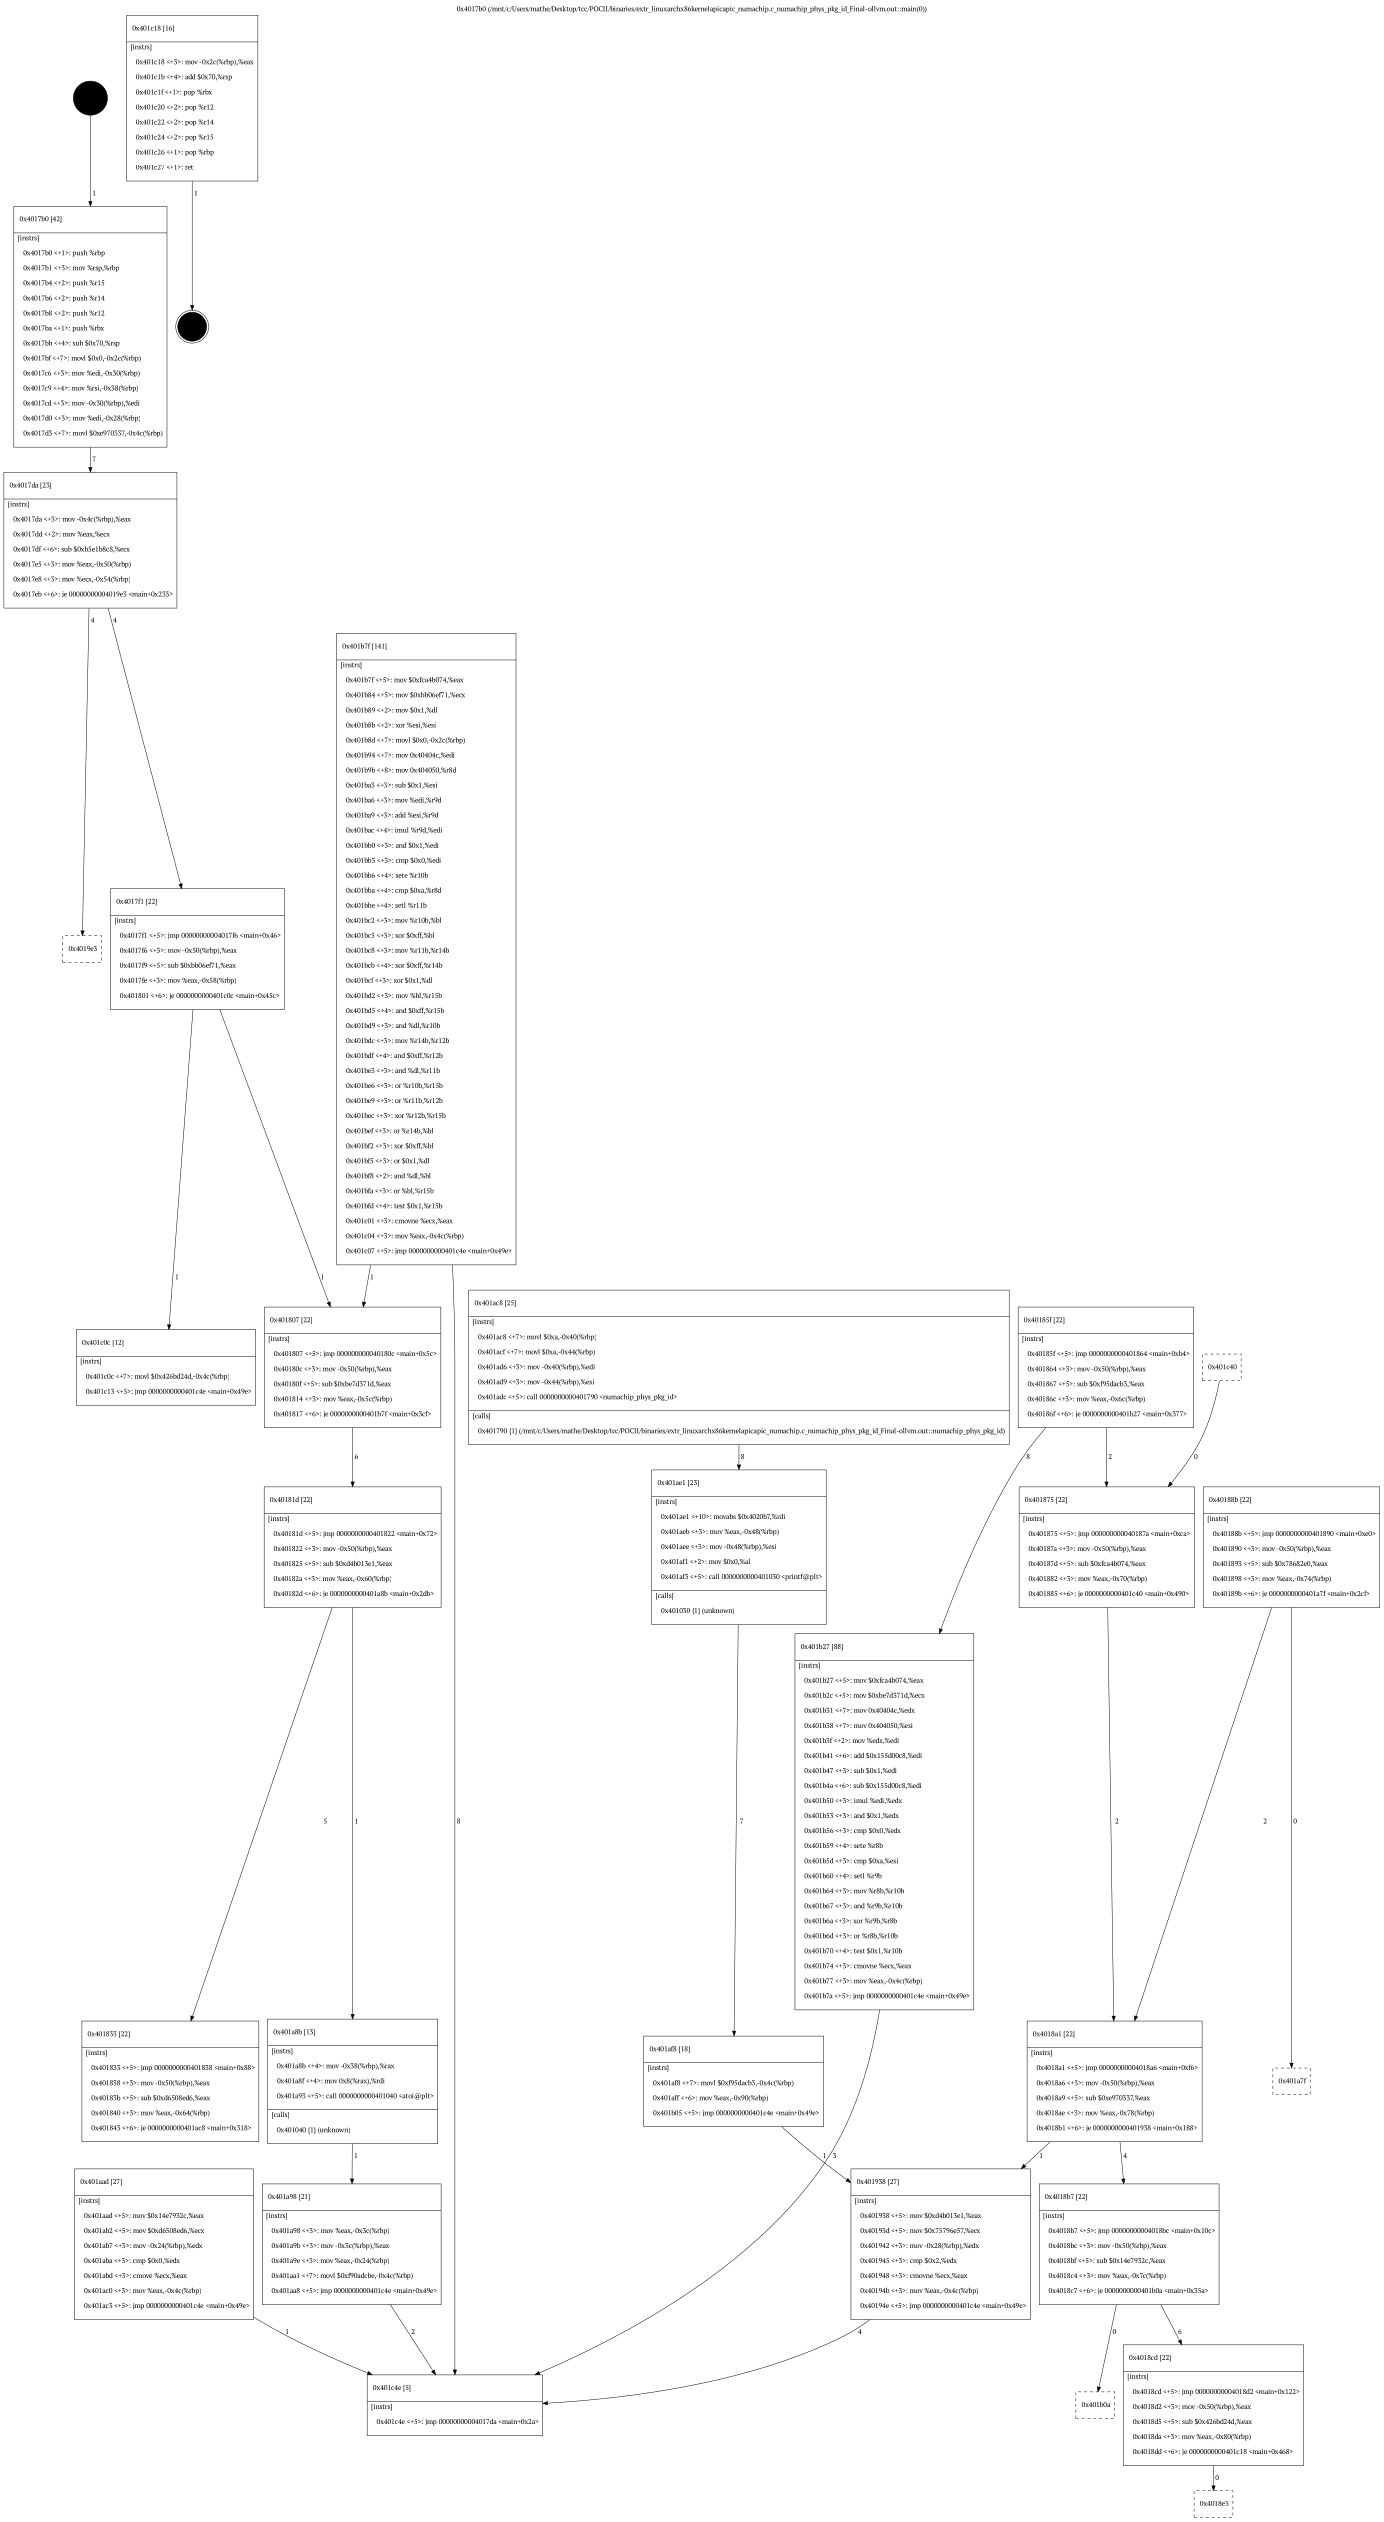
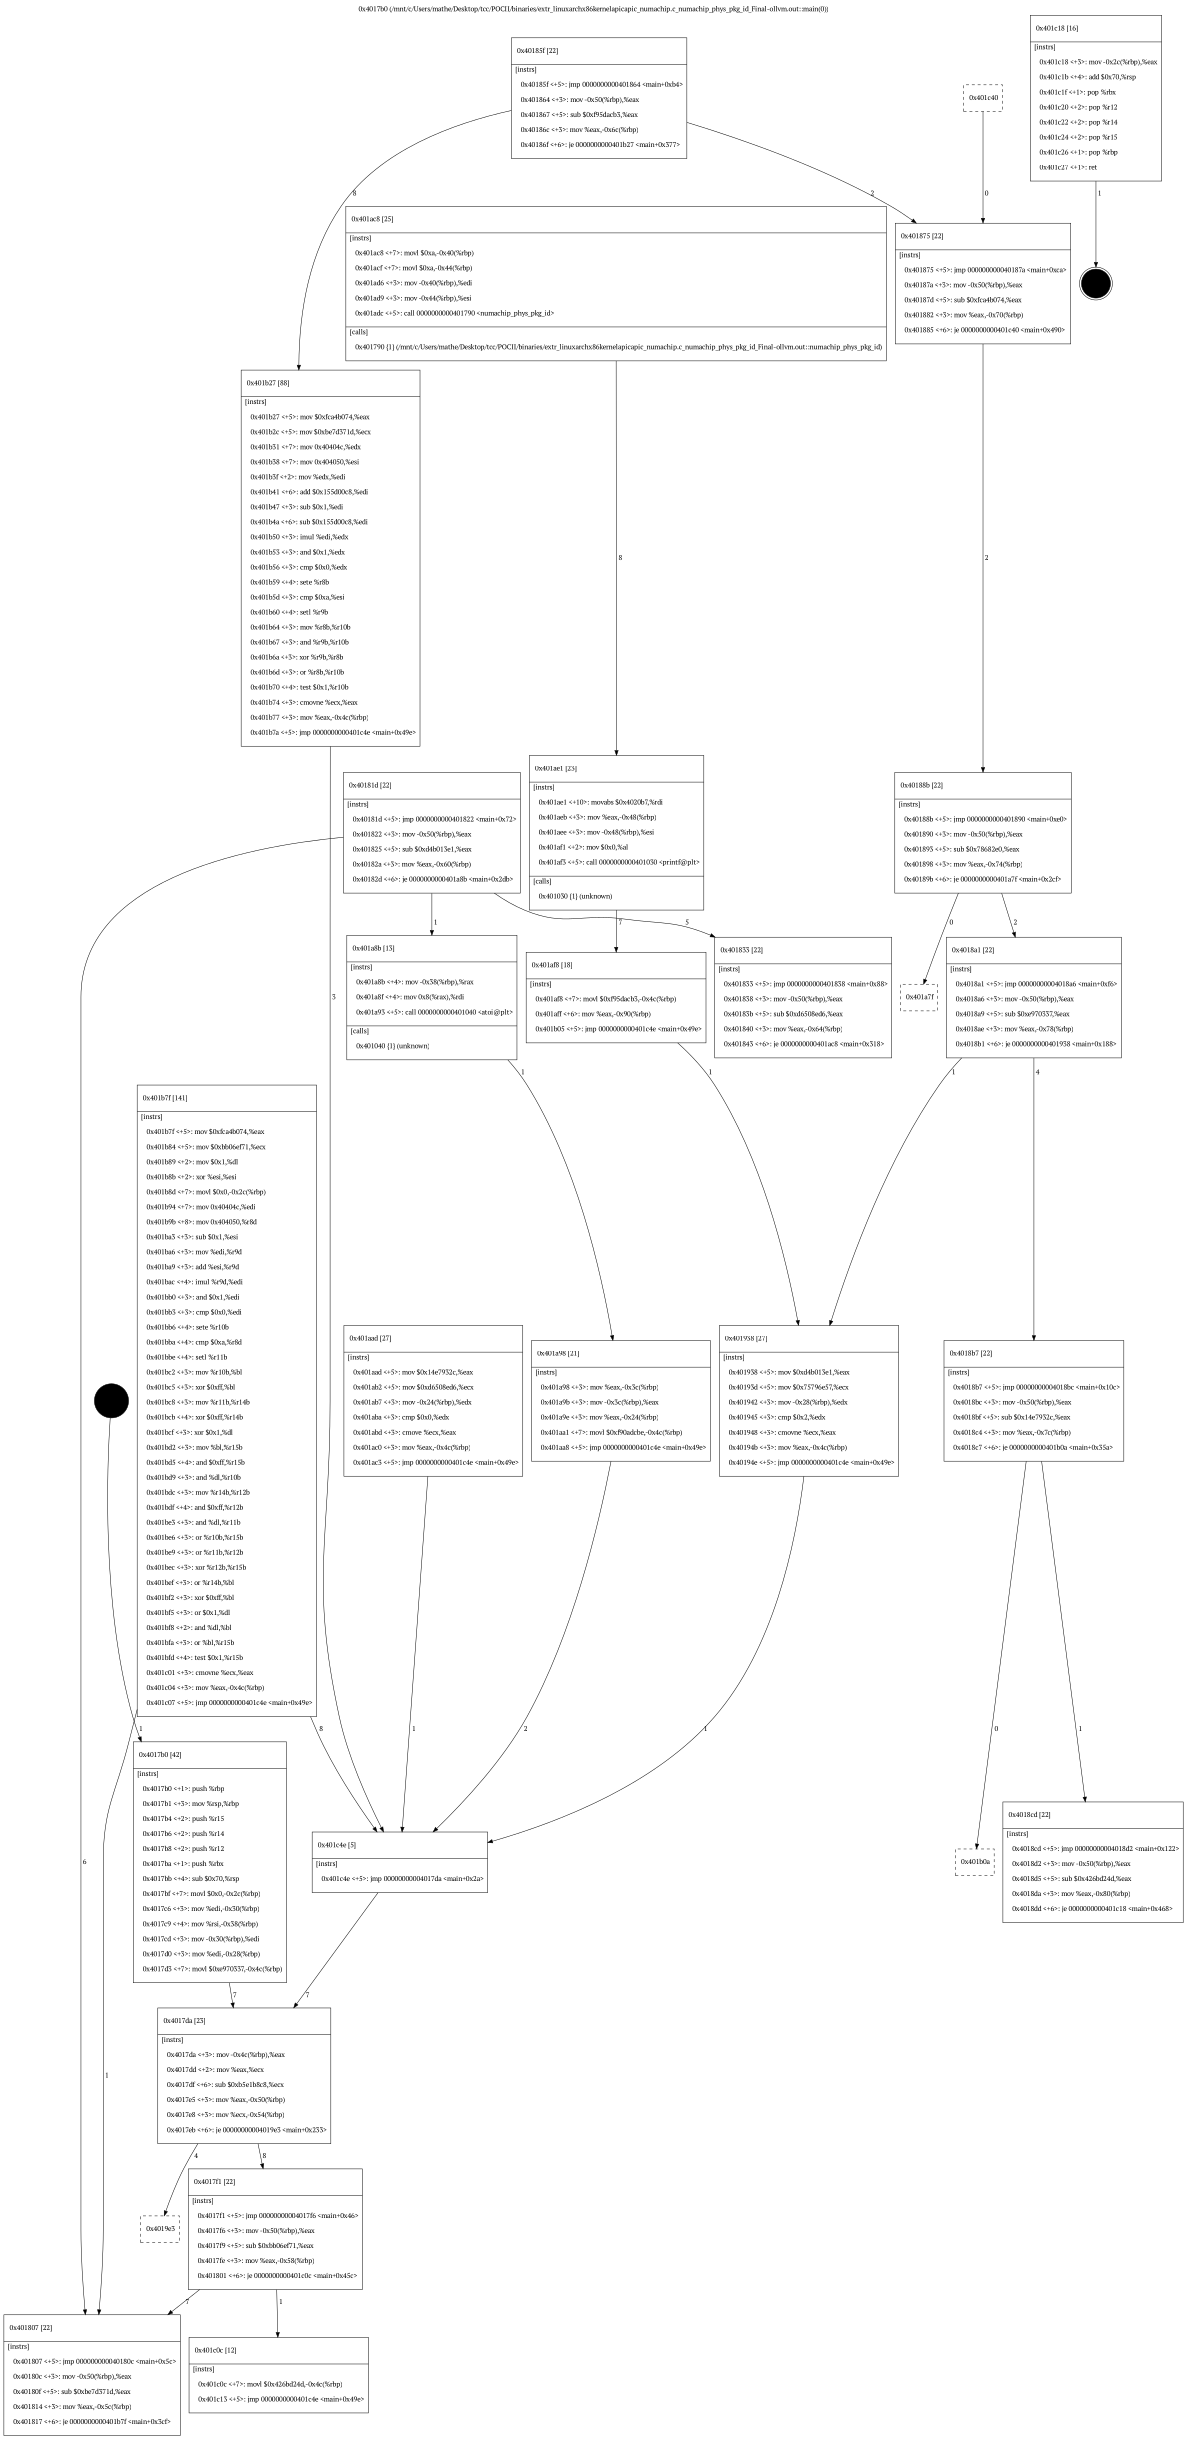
edge "0x4017da [23]" -> "0x4017f1 [22]": label " 4" -> " 8"
edge "0x4017f1 [22]" -> "0x401807 [22]": label " 1" -> " 7"
edge "0x401807 [22]" -> "0x40181d [22]": reversed
edge "0x401875 [22]" -> "0x4018a1 [22]": now "0x401875 [22]" -> "0x40188b [22]"
edge "0x401c4e [5]" -> "0x4017da [23]": added, label "7"
edge "0x401938 [27]" -> "0x401c4e [5]": label " 4" -> " 1"
edge "0x4018b7 [22]" -> "0x4018cd [22]": label " 6" -> " 1"
node "0x4018e3": removed
